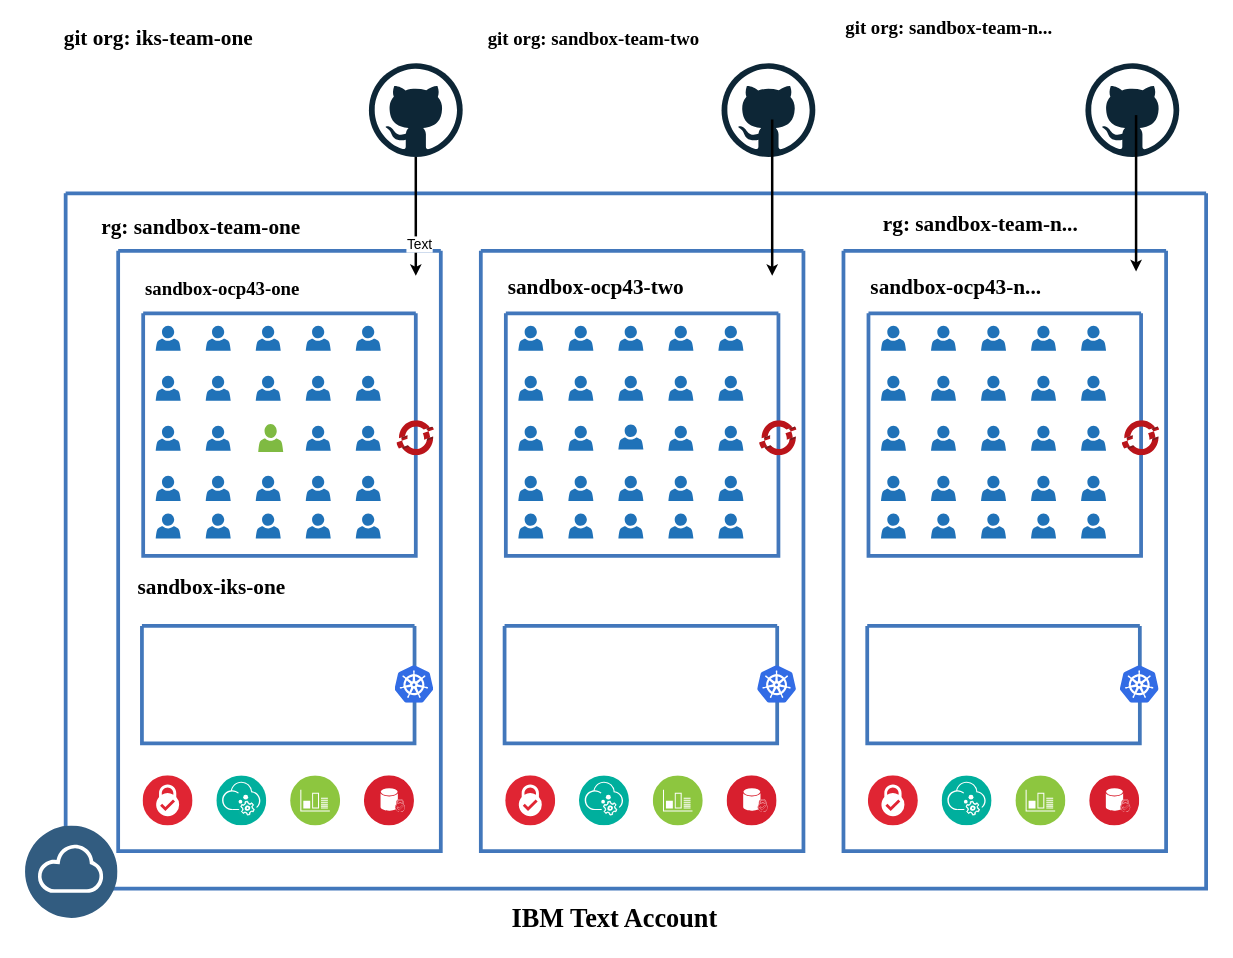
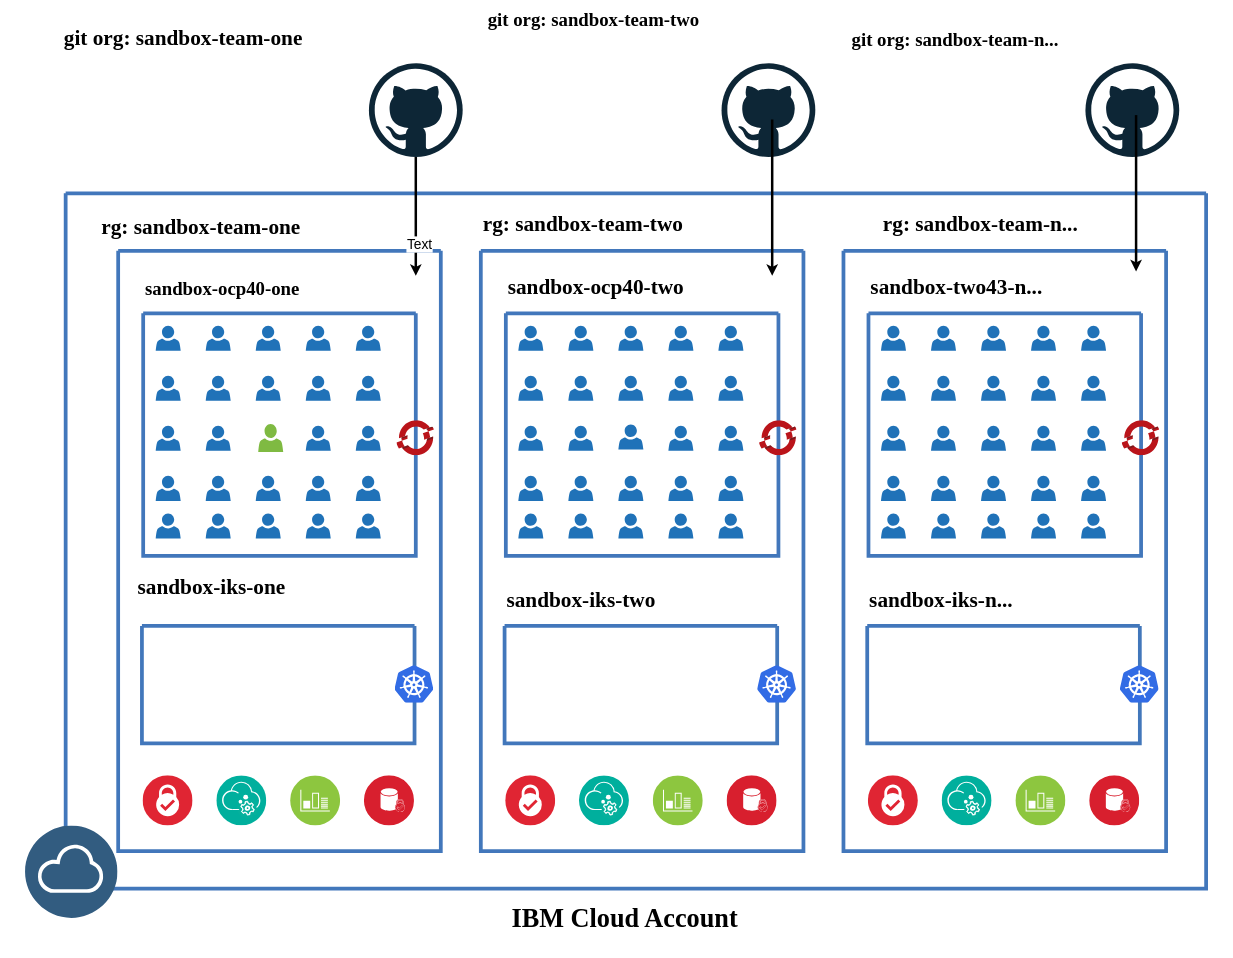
node "git org: sandbox-team-n...": moved (1018, 27) -> (1024, 39)
node "git org: sandbox-team-two": moved (655, 38) -> (655, 19)
node "git org: iks-team-one": label "git org: iks-team-one" -> "git org: sandbox-team-one"
node "rg: sandbox-team-two": added
node "sandbox-ocp43-one": label "sandbox-ocp43-one" -> "sandbox-ocp40-one"
node "sandbox-ocp43-two": label "sandbox-ocp43-two" -> "sandbox-ocp40-two"
node "sandbox-ocp43-n...": label "sandbox-ocp43-n..." -> "sandbox-two43-n..."
node "sandbox-iks-two": added
node "sandbox-iks-n...": added
node "IBM Text Account": label "IBM Text Account" -> "IBM Cloud Account"
